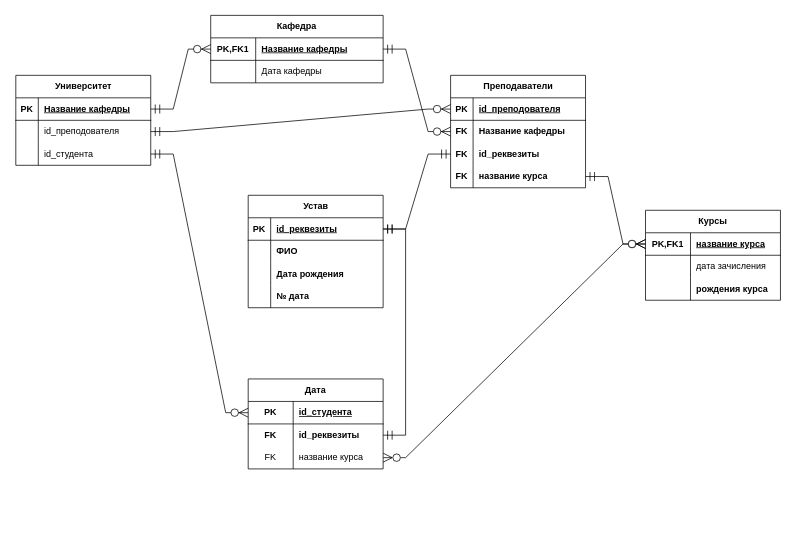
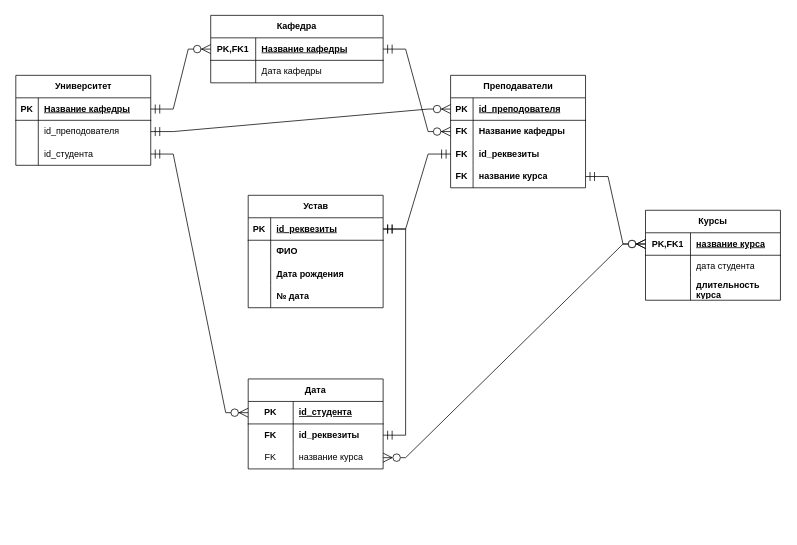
node "дата зачисления": label "дата зачисления" -> "дата студента"
node "рождения курса": label "рождения курса" -> "длительность курса"
